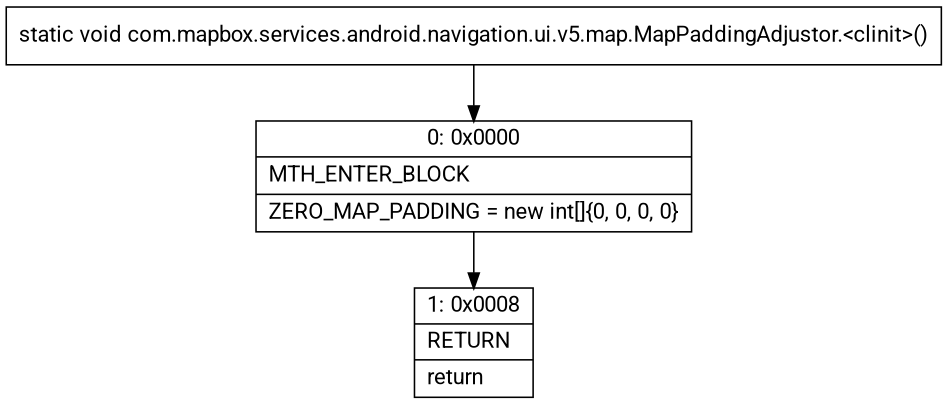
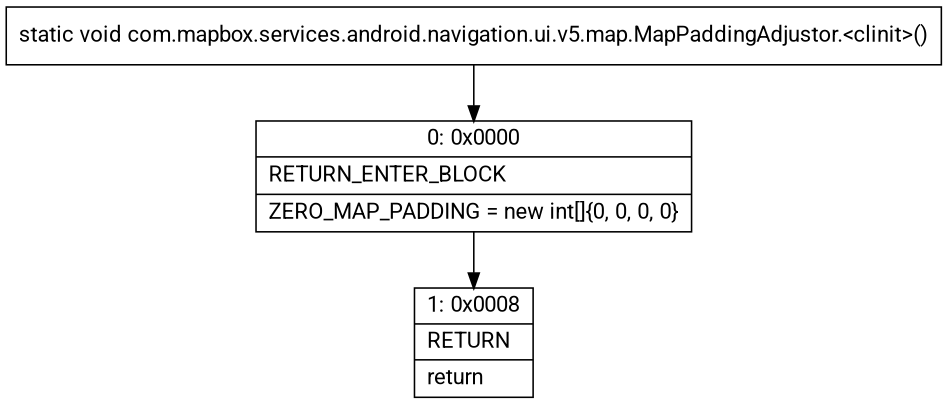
node "0: 0x0000": text "MTH_ENTER_BLOCK" -> "RETURN_ENTER_BLOCK"
